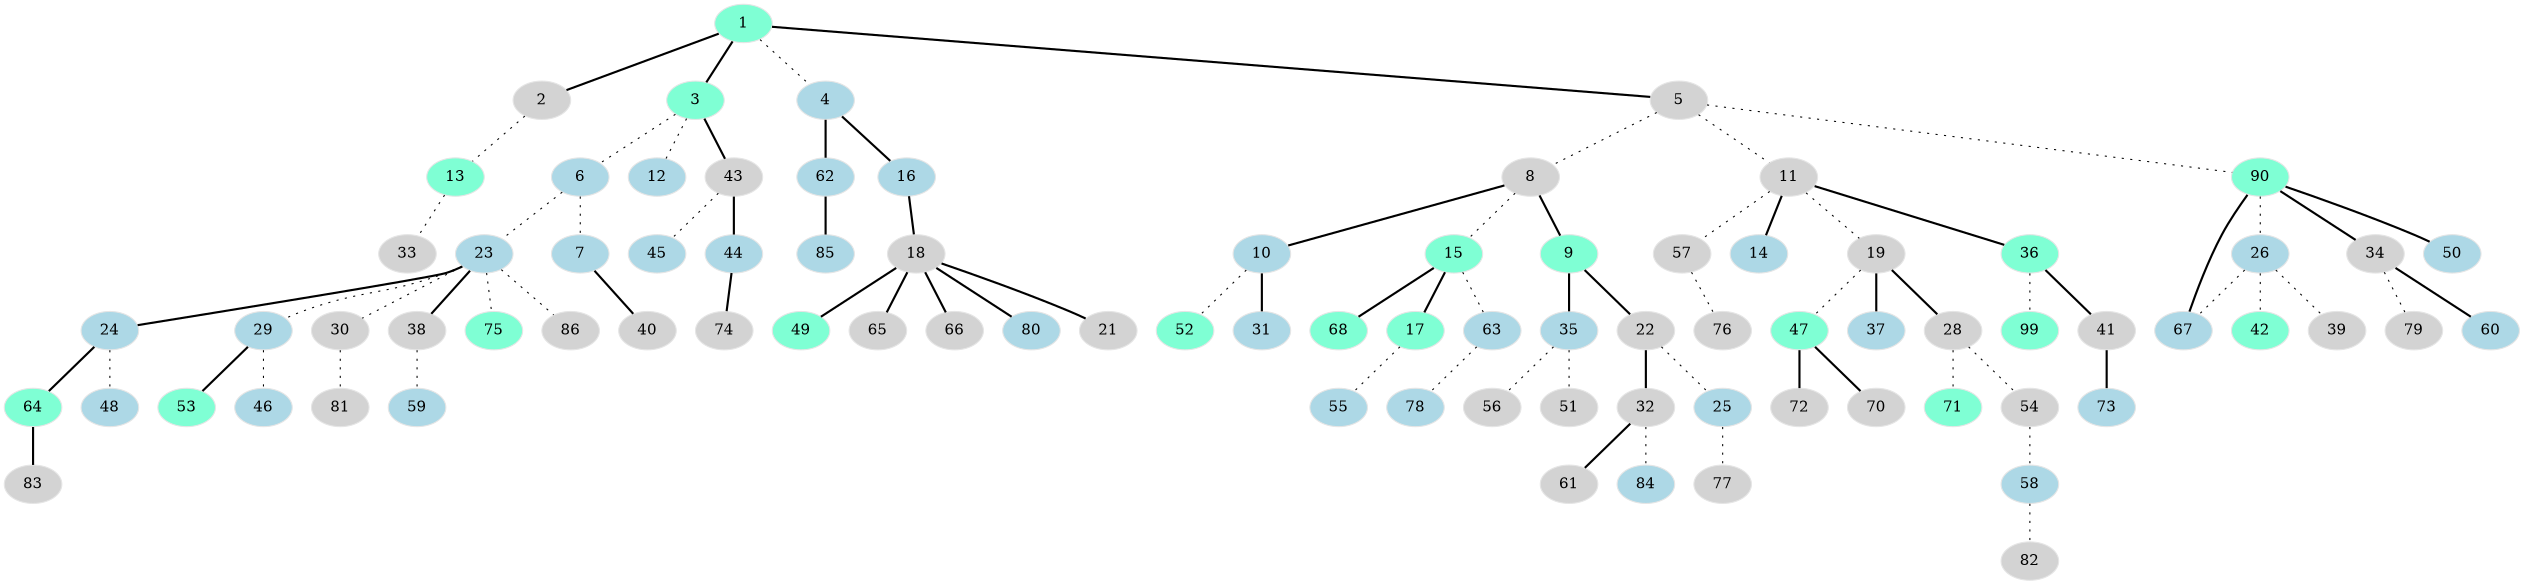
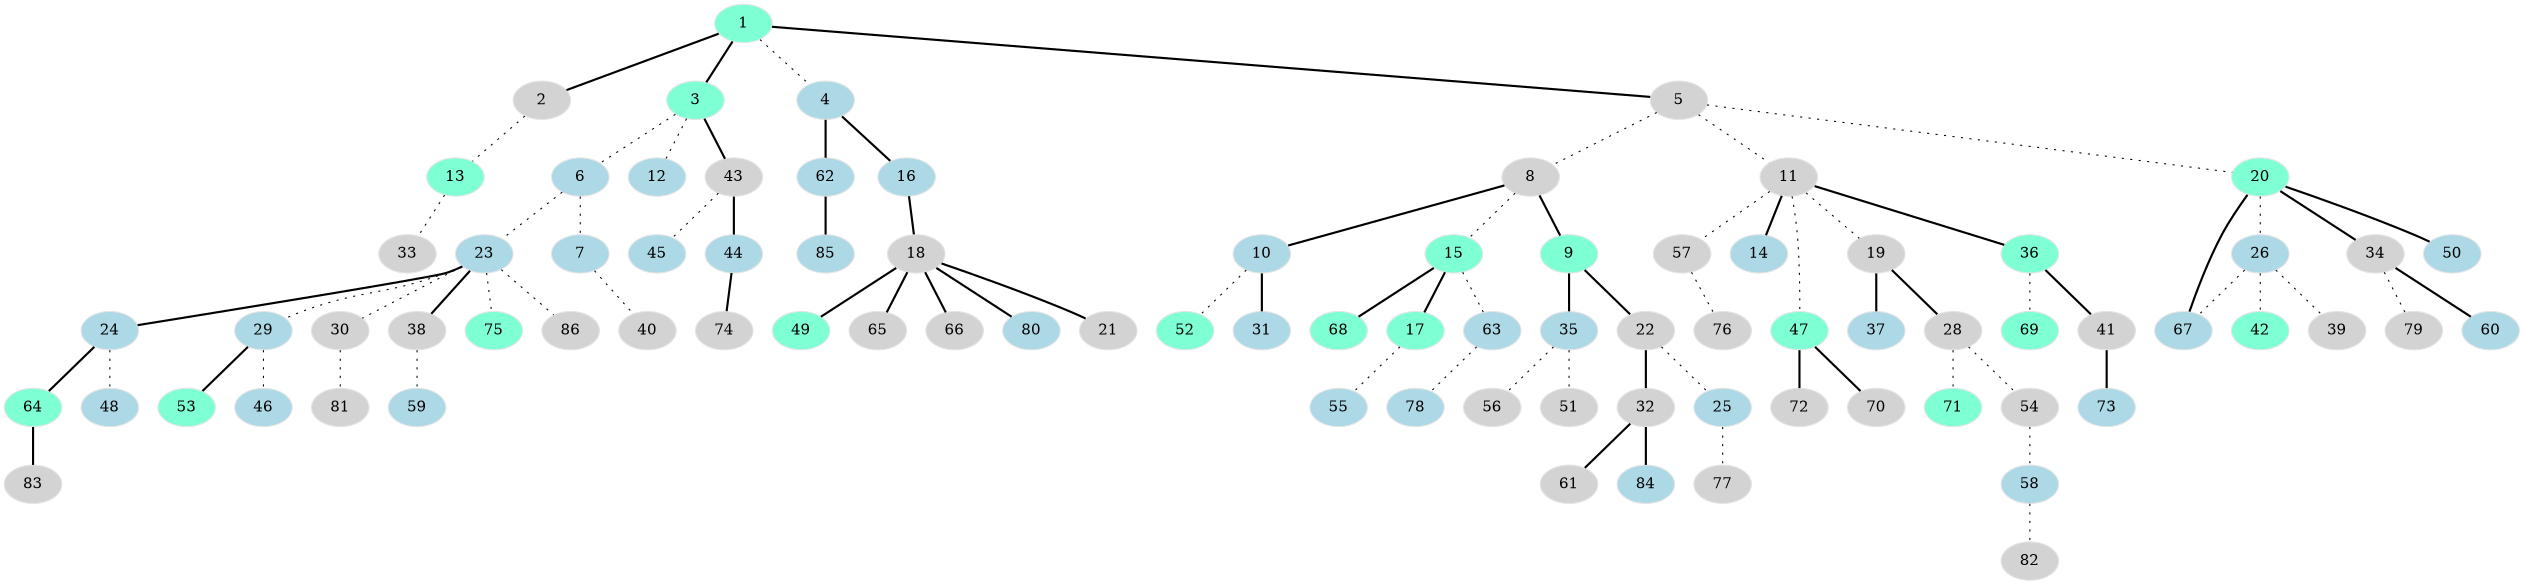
node "90": label "90" -> "20"
edge "7" -- "40": style bold -> dotted
edge "19" -- "47": now "11" -- "47"
node "99": label "99" -> "69"
edge "32" -- "84": style dotted -> bold
